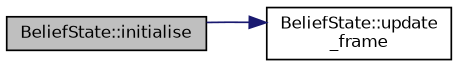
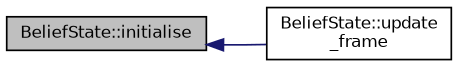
edge "BeliefState::initialise" -> "BeliefState::update _frame": reversed
